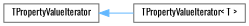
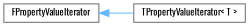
node "TPropertyValueIterator": label "TPropertyValueIterator" -> "FPropertyValueIterator"
